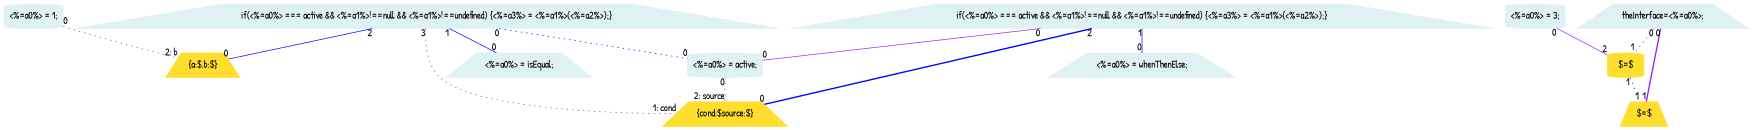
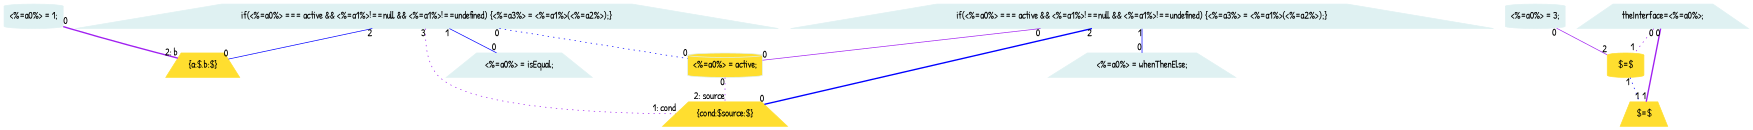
edge "<%=a0%> = 1;" -- "{a:$,b:$}": style dotted -> bold
node "<%=a0%> = active;": fillcolor #dff1f2 -> #ffde2f
